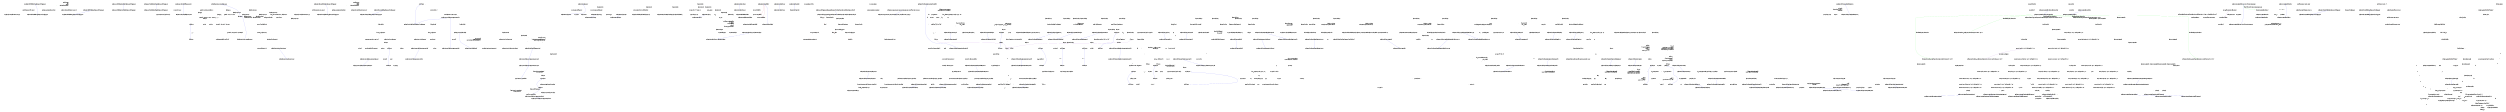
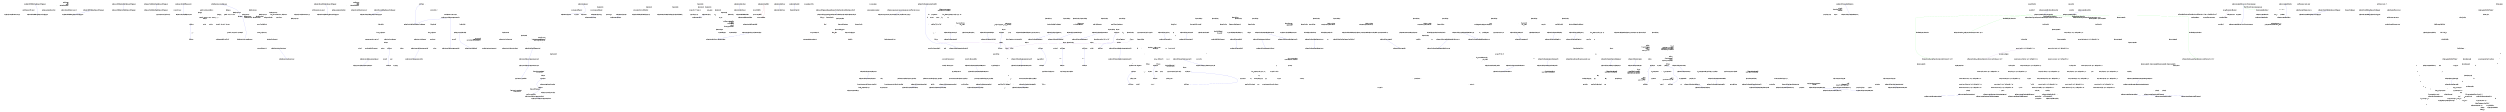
node "Exit HangFire.Redis.RedisStorage.GetStateHandlers()": removed
